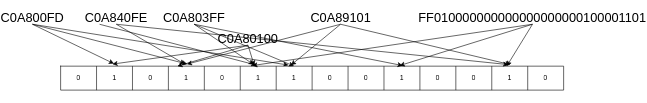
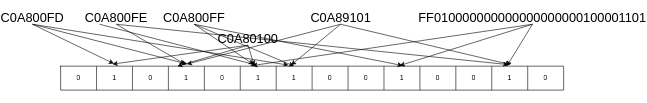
node "C0A840FE": label "C0A840FE" -> "C0A800FE"
node "C0A803FF": label "C0A803FF" -> "C0A800FF"
